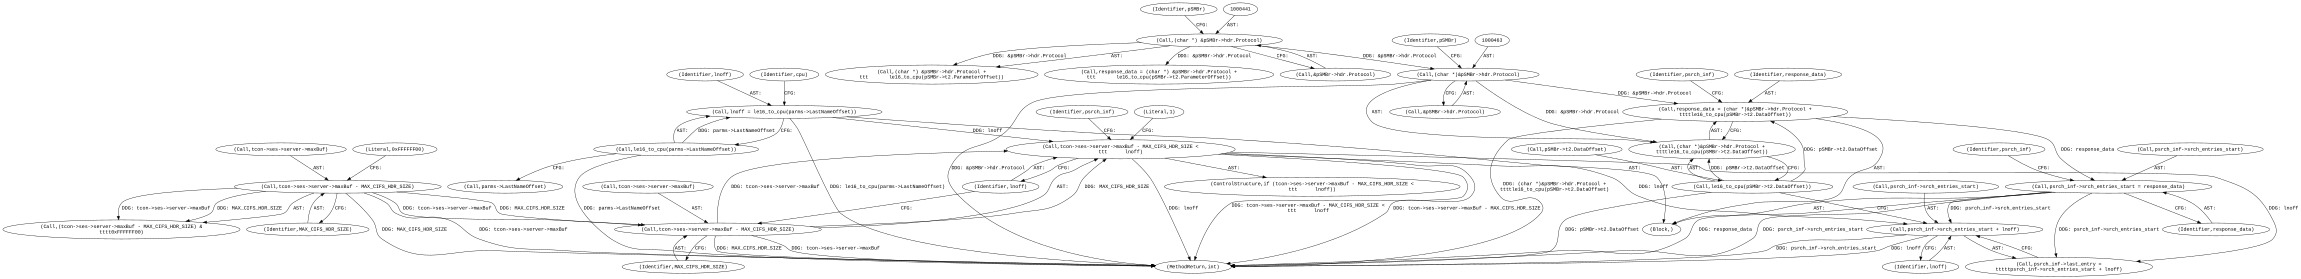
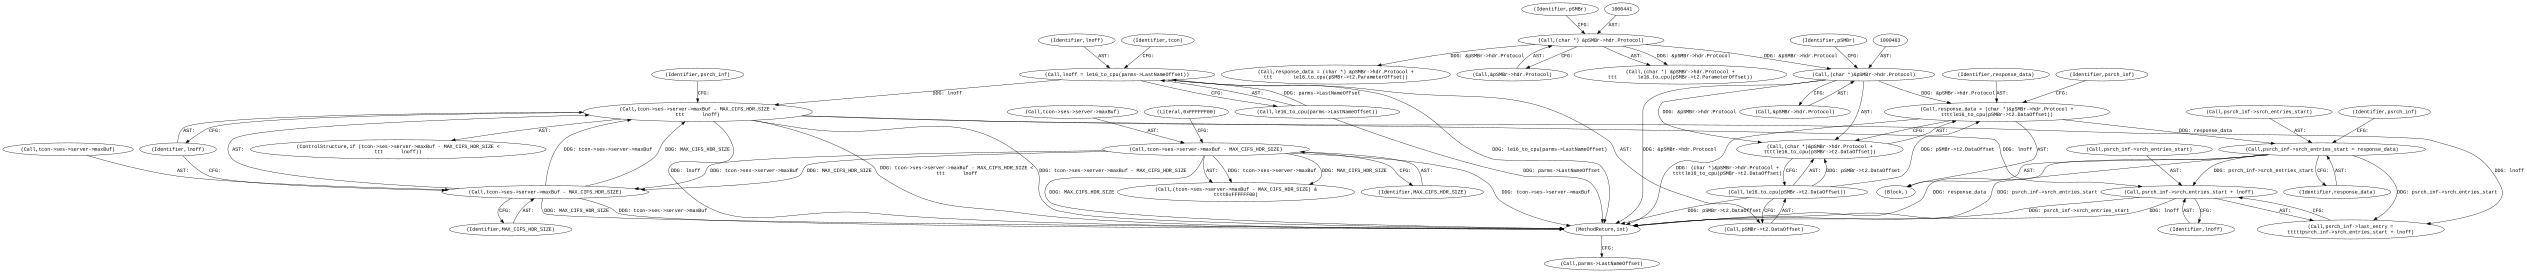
node "(Identifier,cpu)": label "(Identifier,cpu)" -> "(Identifier,tcon)"
node "(Literal,1)": removed
edge "(Call,lnoff = le16_to_cpu(parms->LastNameOffset))" -> "(Block,)": now "(Call,lnoff = le16_to_cpu(parms->LastNameOffset))" -> "(Call,pSMBr->t2.DataOffset)"
edge "(Call,le16_to_cpu(parms->LastNameOffset))" -> "(Call,parms->LastNameOffset)": now "(MethodReturn,int)" -> "(Call,parms->LastNameOffset)"
edge "(Call,le16_to_cpu(pSMBr->t2.DataOffset))" -> "(Call,psrch_inf->srch_entries_start + lnoff)": now "(Call,le16_to_cpu(pSMBr->t2.DataOffset))" -> "(Call,pSMBr->t2.DataOffset)"
